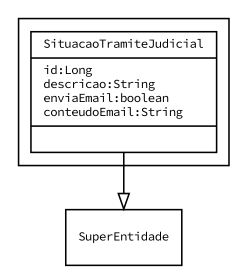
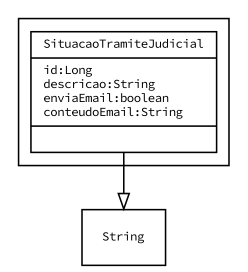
node "SuperEntidade": label "SuperEntidade" -> "String"
